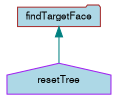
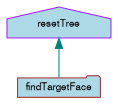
edge "resetTree" -> "findTargetFace": reversed
